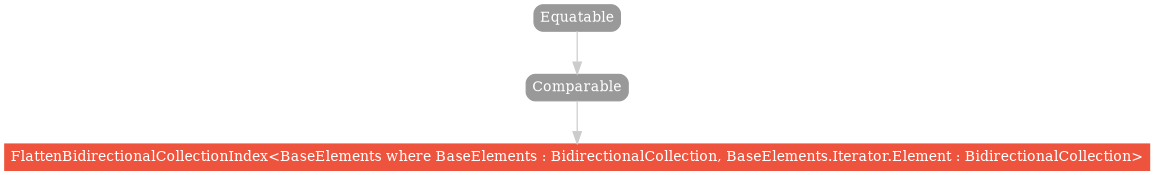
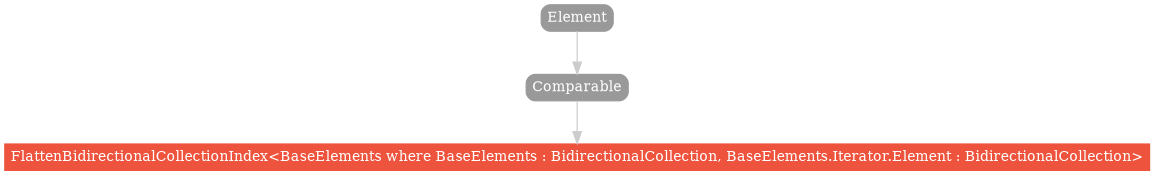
node "Equatable": label "Equatable" -> "Element"
